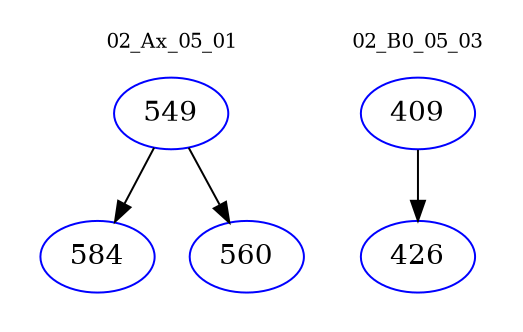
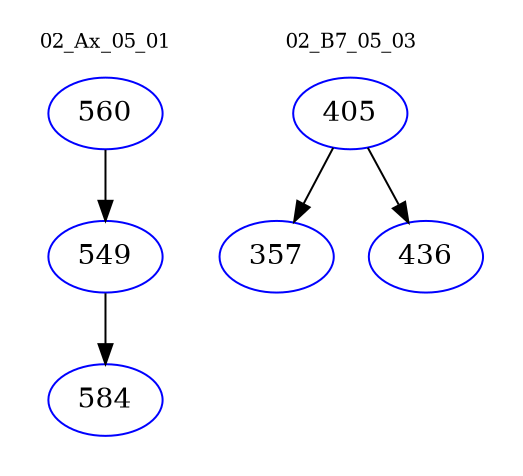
cluster "02_B0_05_03": label "02_B0_05_03" -> "02_B7_05_03"
node "409": label "409" -> "405"
edge "549" -> "560": reversed
node "357": added
node "426": label "426" -> "436"
